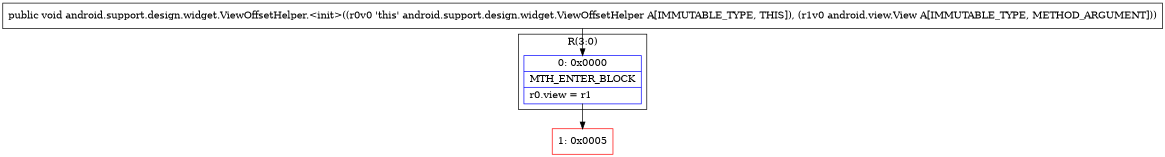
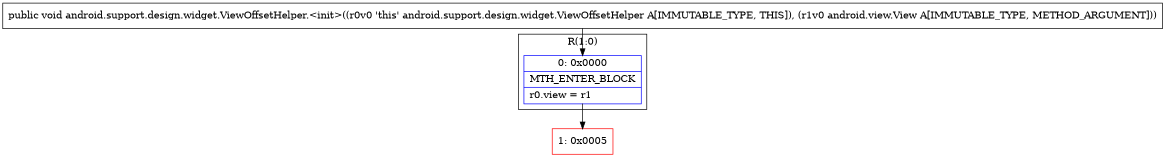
cluster "R(3:0)": label "R(3:0)" -> "R(1:0)"
